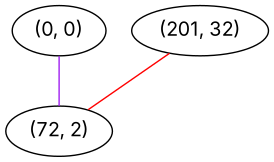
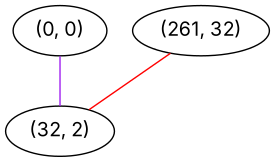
node "(201, 32)": label "(201, 32)" -> "(261, 32)"
node "(72, 2)": label "(72, 2)" -> "(32, 2)"
